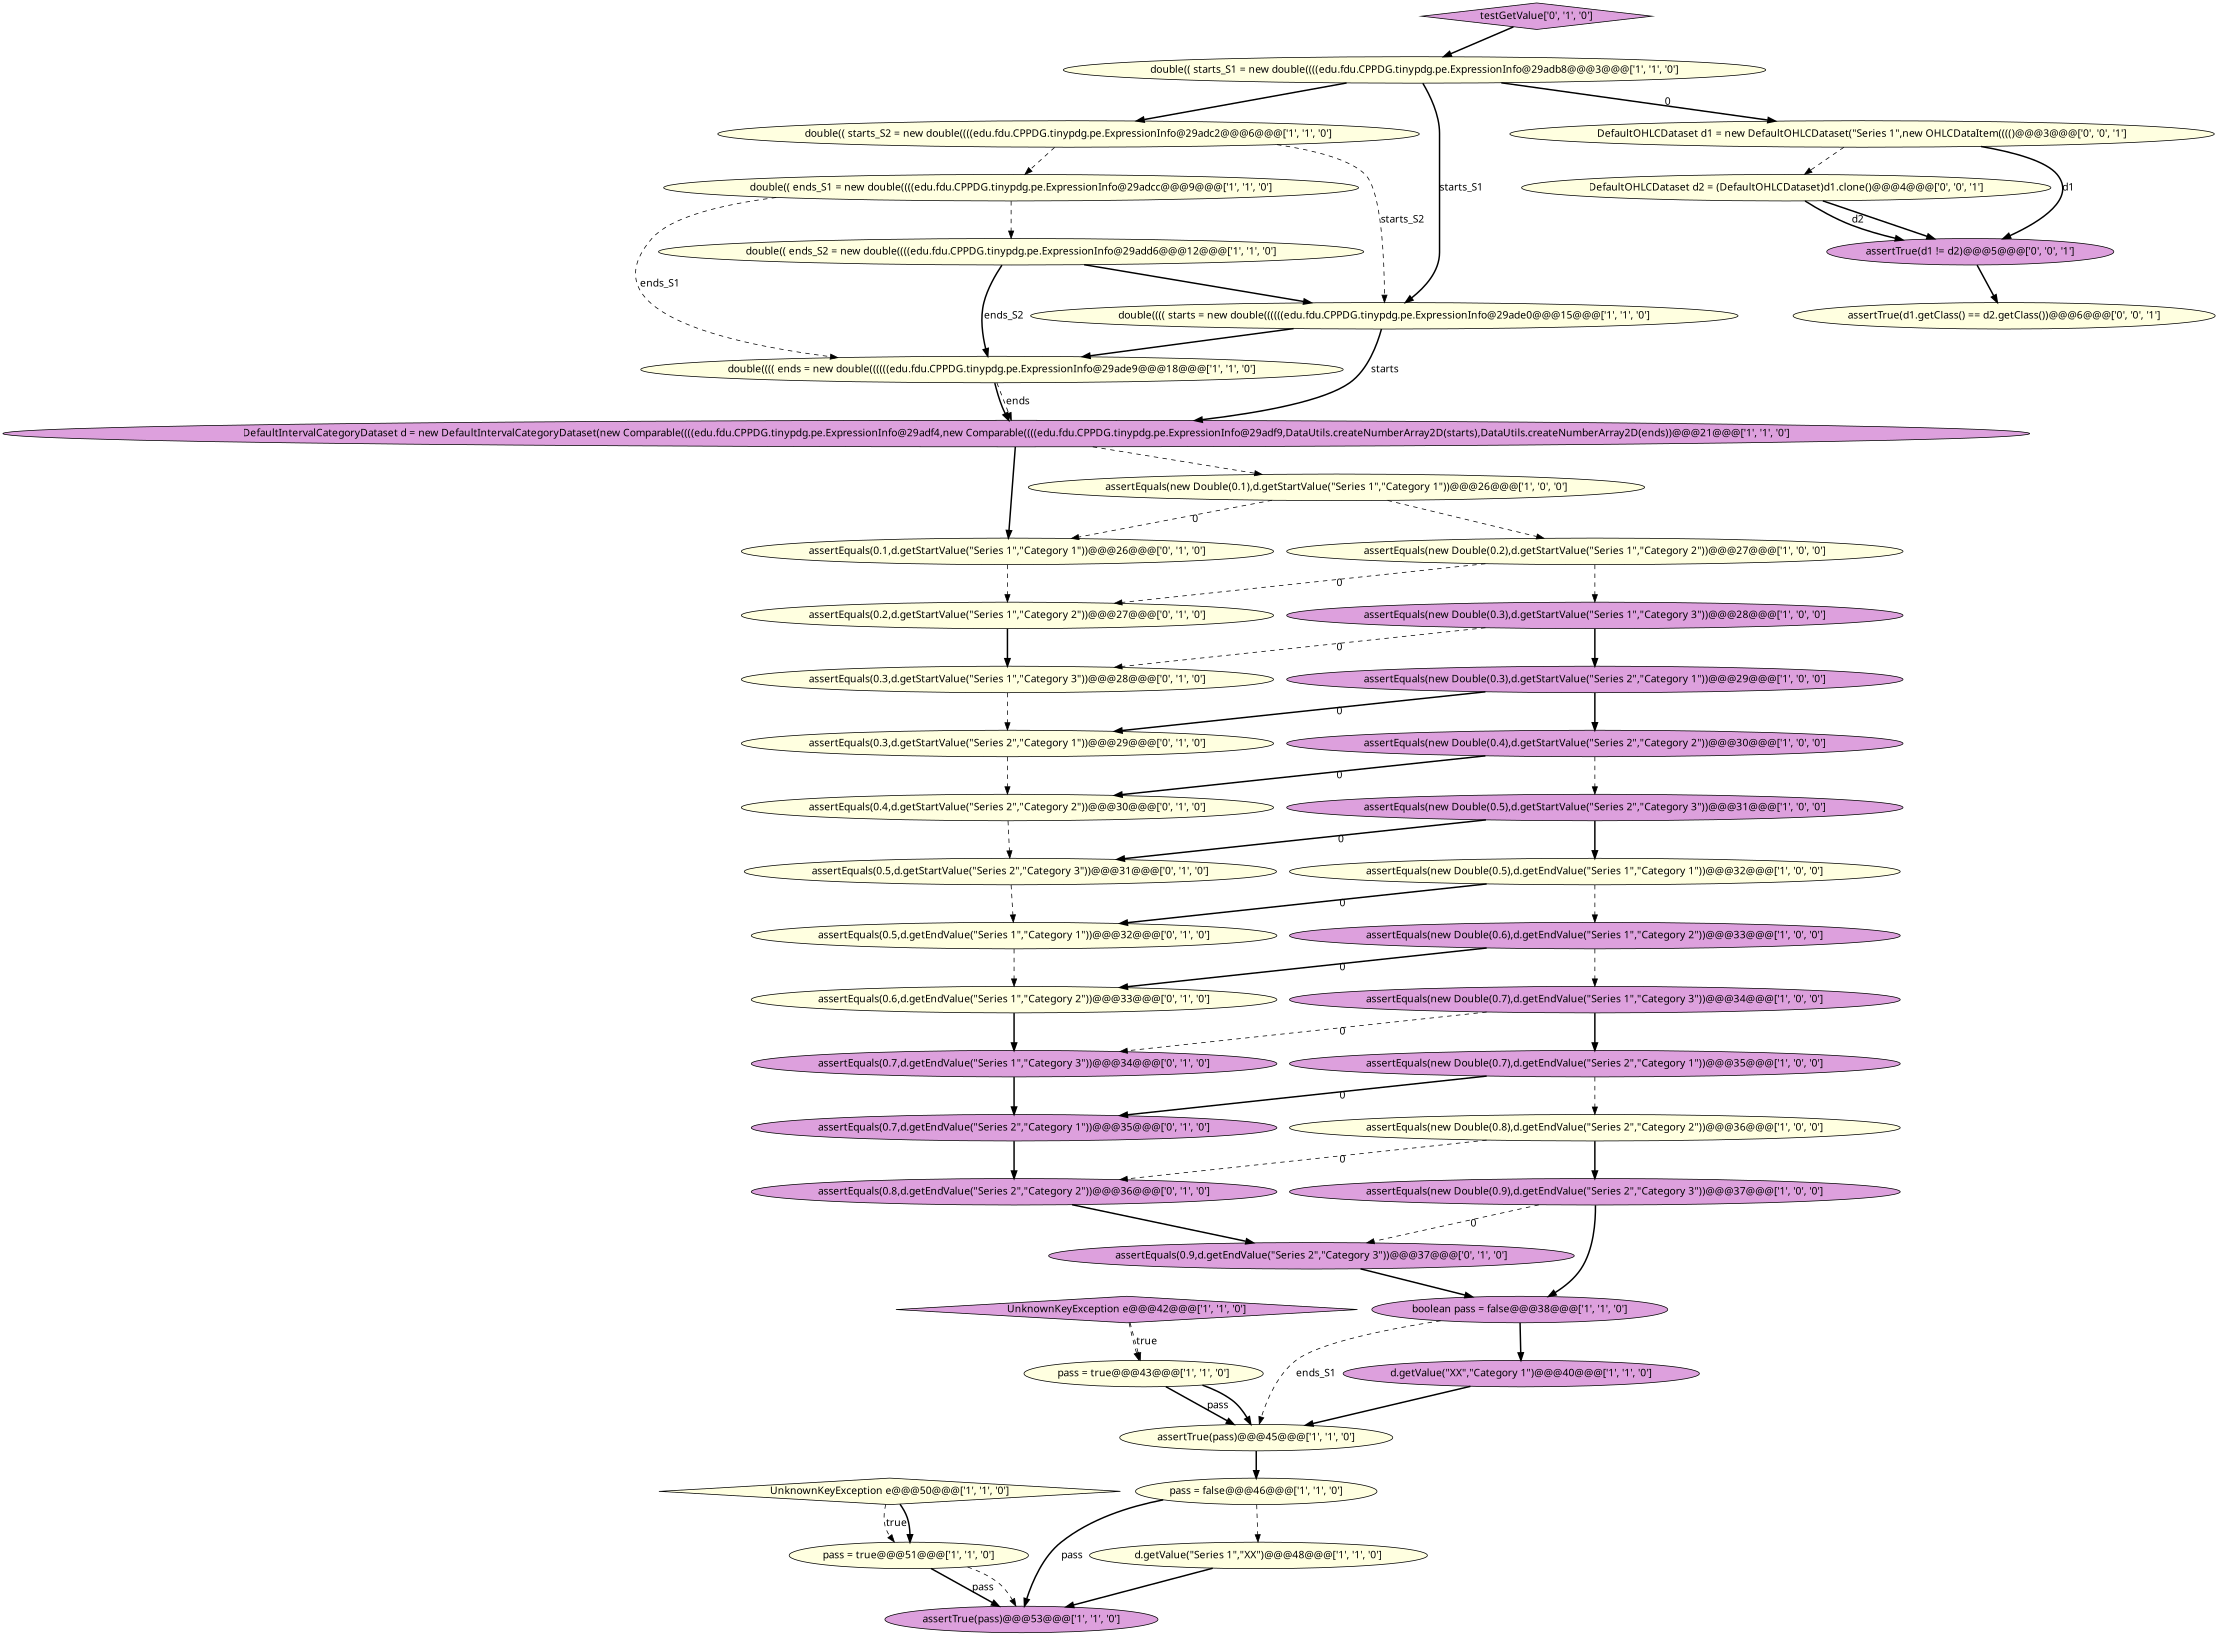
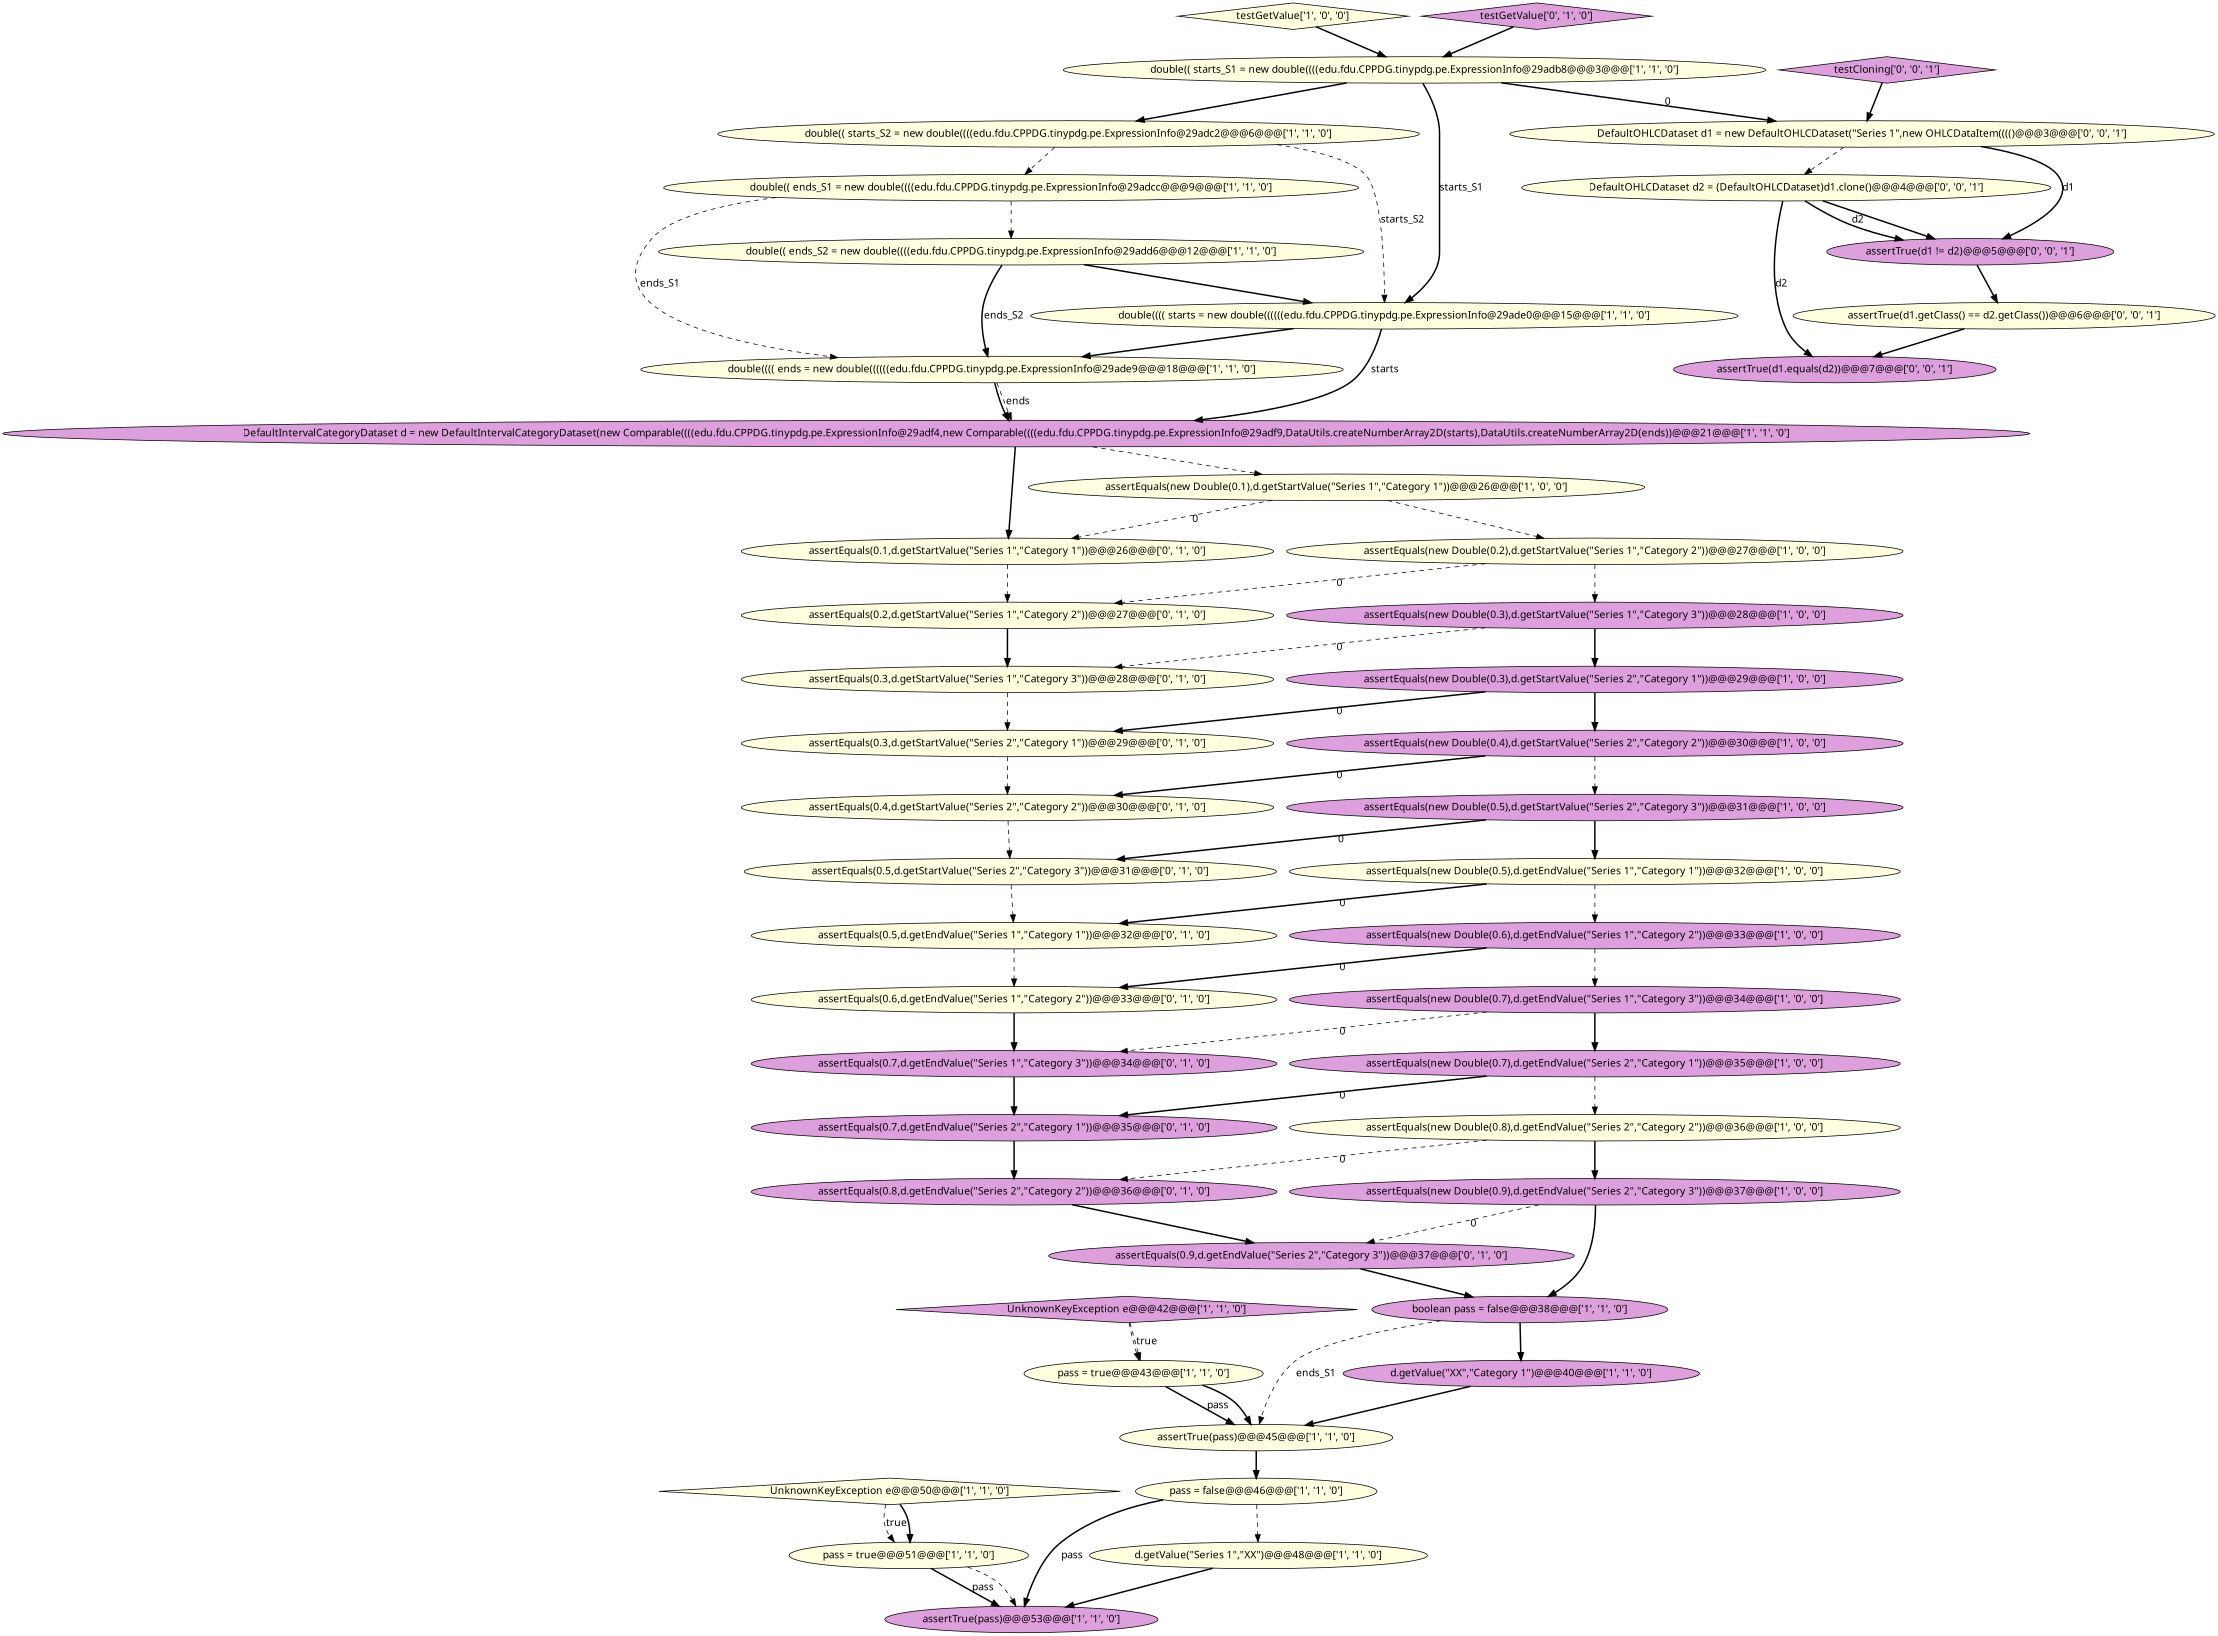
node "testGetValue['1', '0', '0']": added
node "testCloning['0', '0', '1']": added
node "assertTrue(d1.equals(d2))@@@7@@@['0', '0', '1']": added
